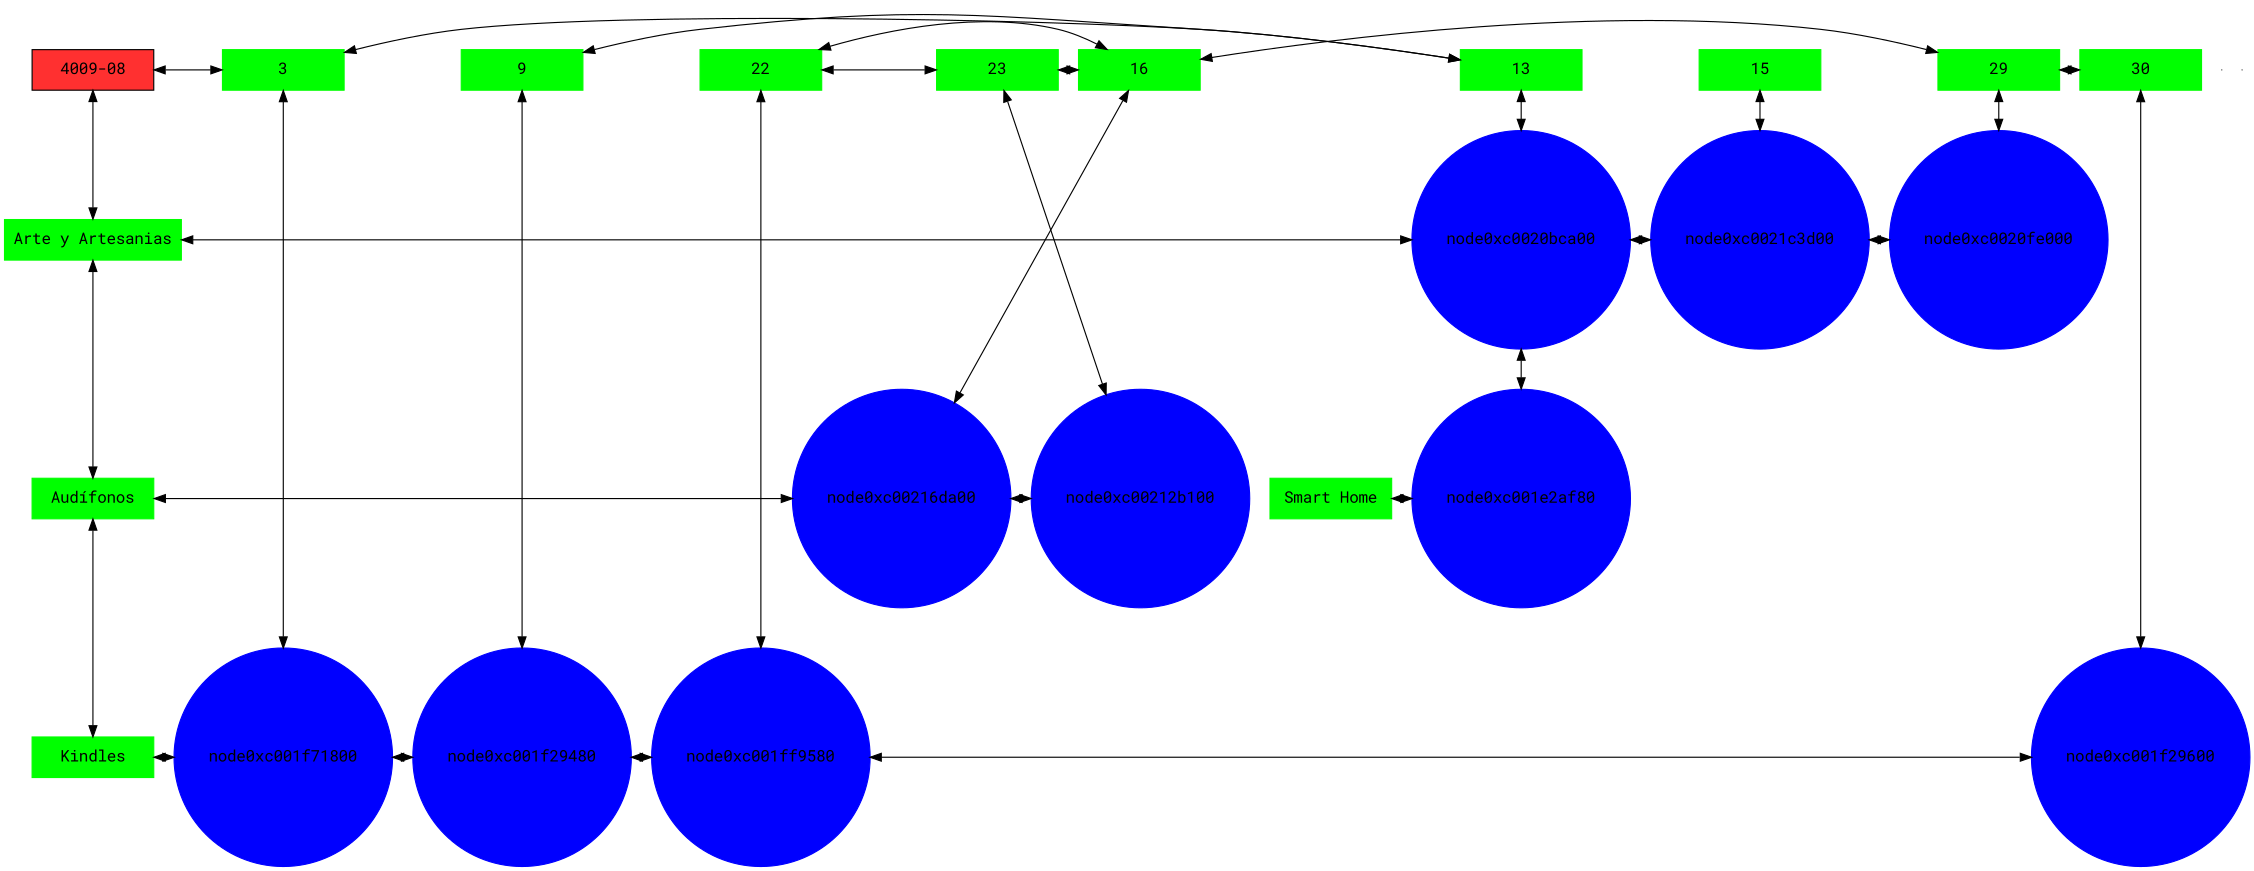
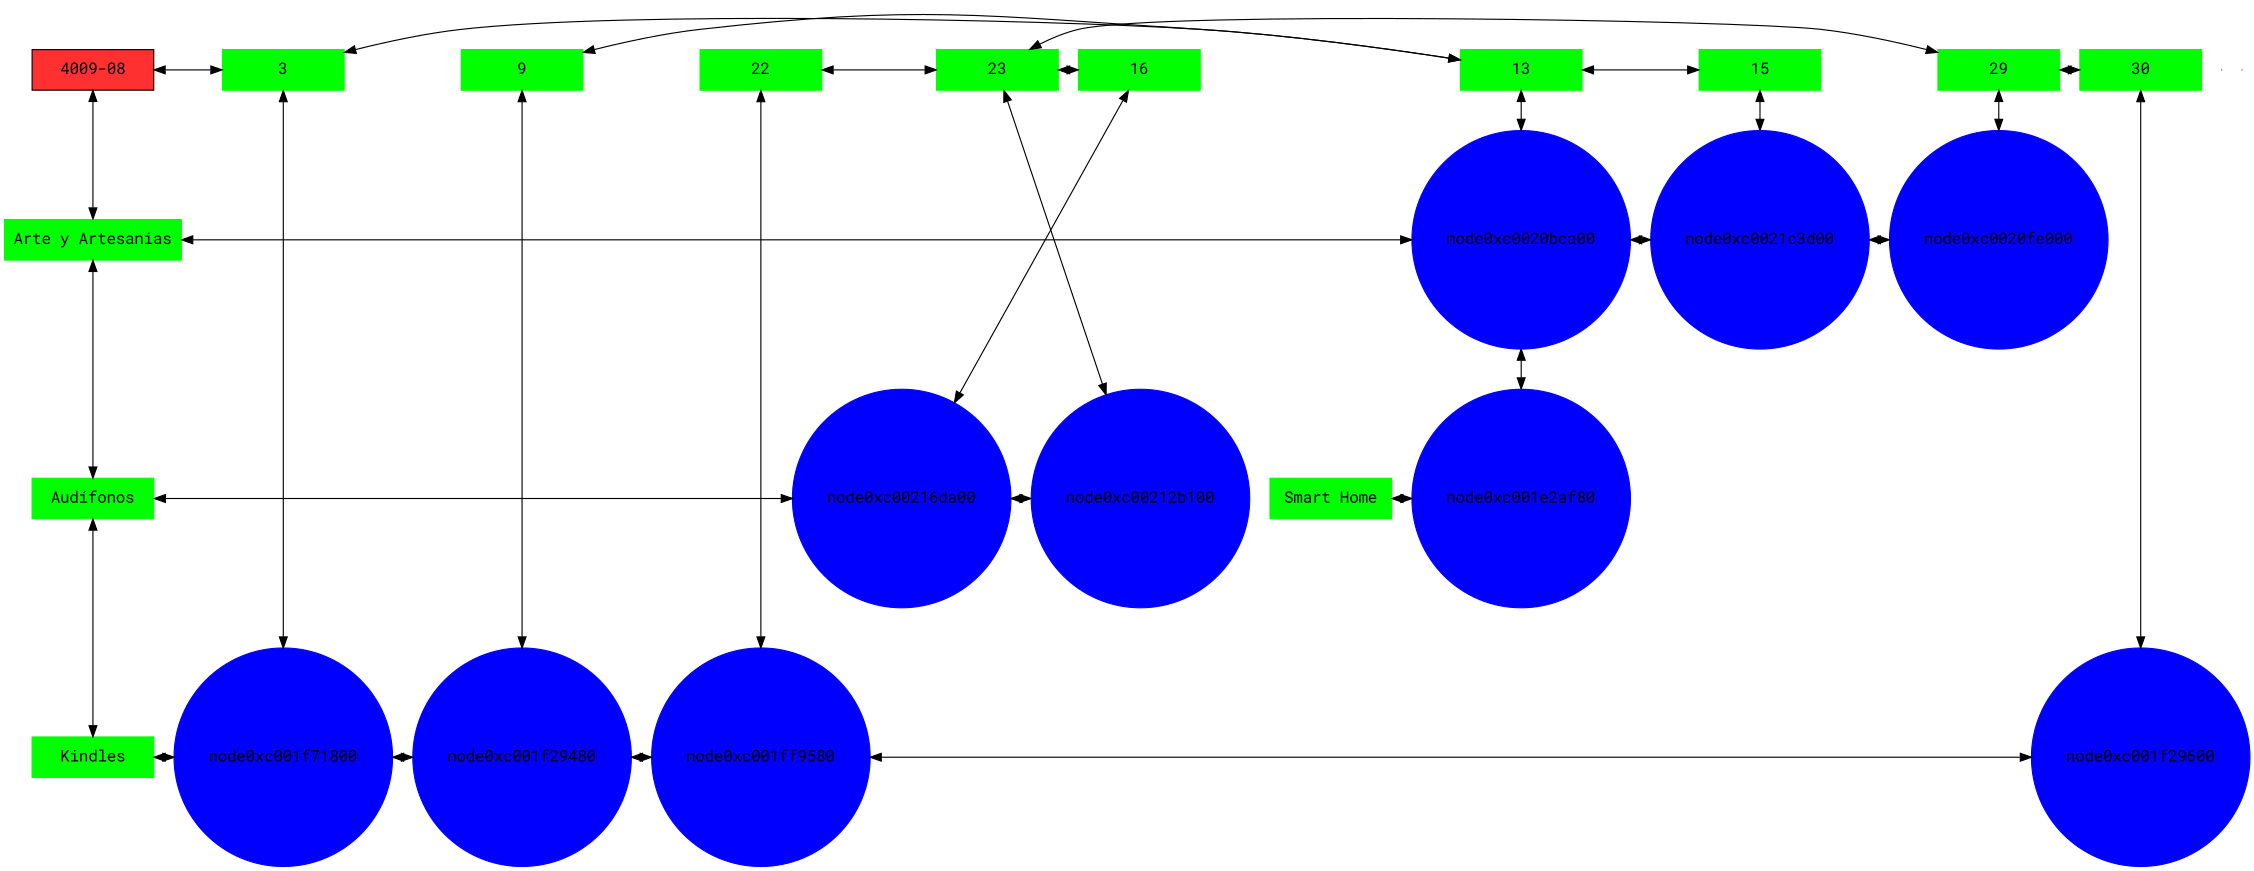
edge "16" -- "29": now "23" -- "29"
edge "22" -- "16": removed
edge "13" -- "15": added
